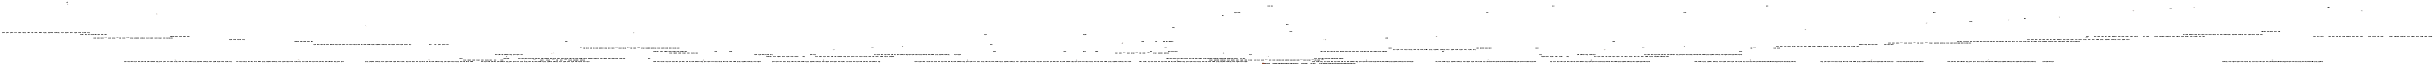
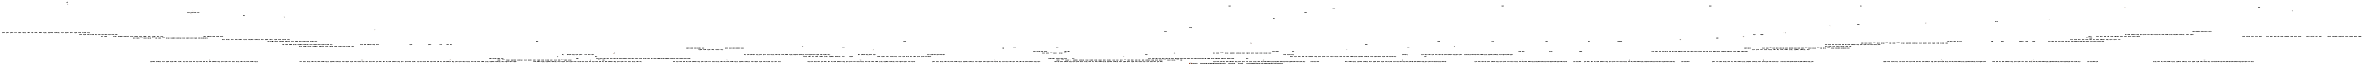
edge "s33" -> "s16": added, label "O_UA_FAILURE"
edge "s36" -> "s35": now "s36" -> "s34"
